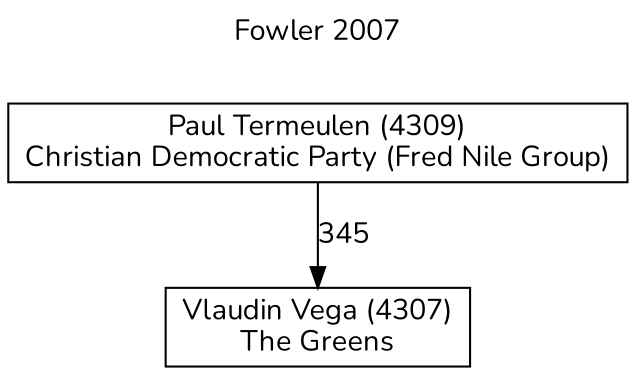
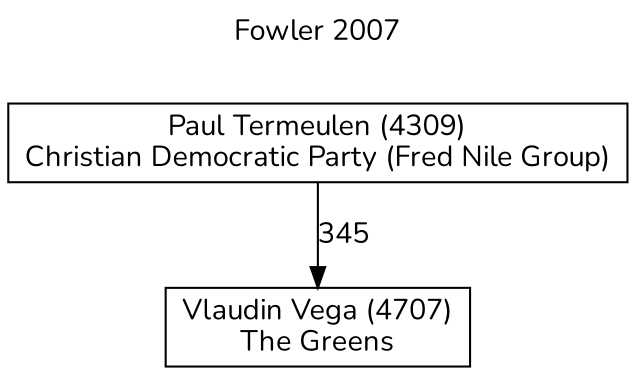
node "Vlaudin Vega (4307) The Greens": label "Vlaudin Vega (4307) The Greens" -> "Vlaudin Vega (4707) The Greens"
